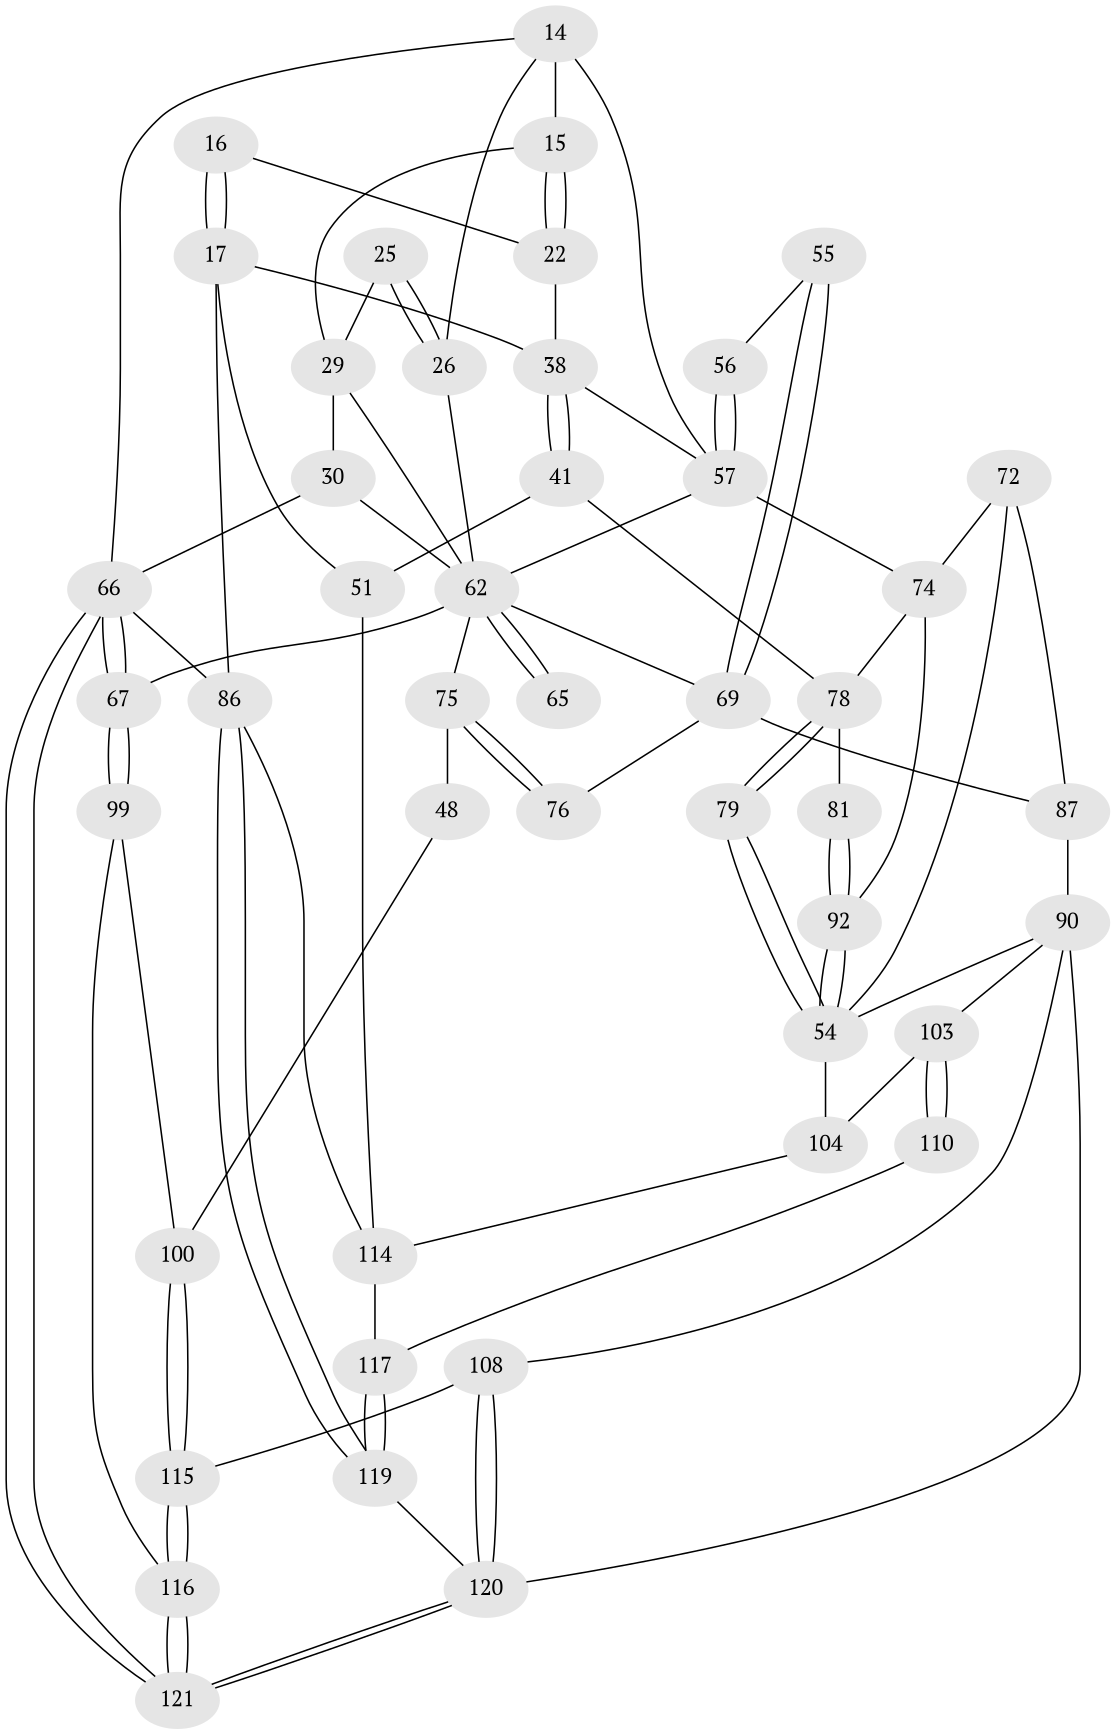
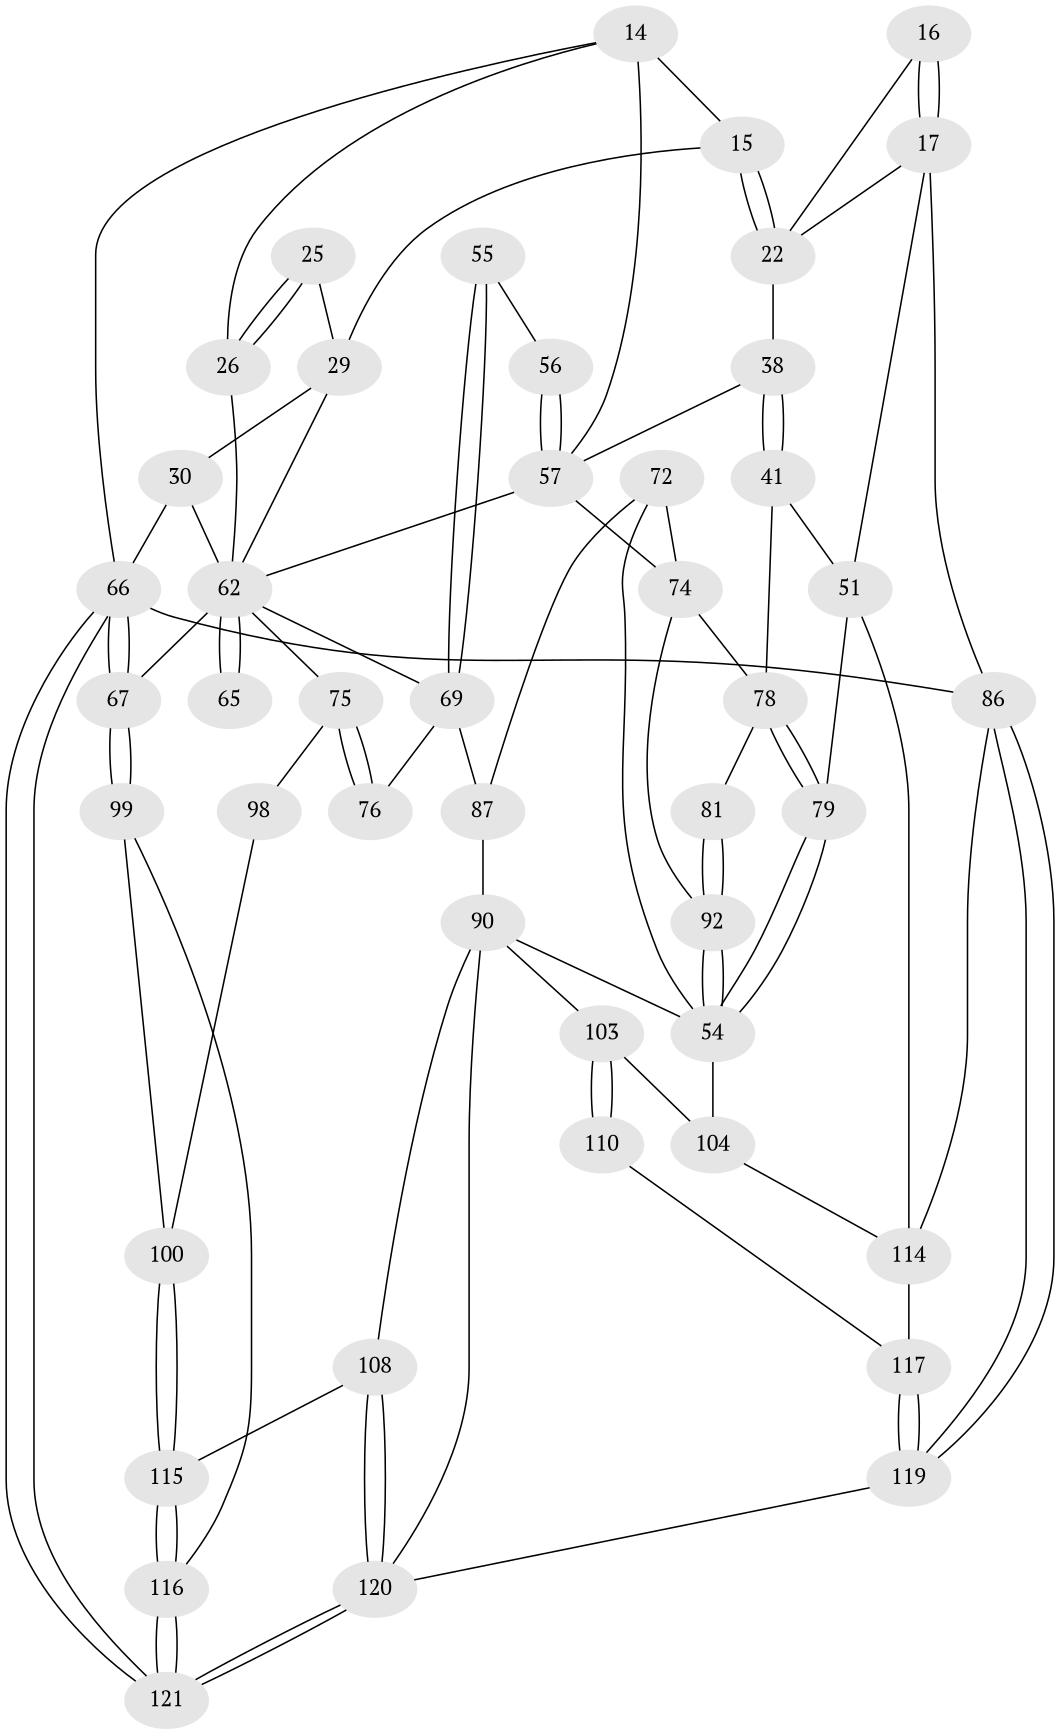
edge "17" -- "38": now "17" -- "22"
edge "51" -- "79": added
node "48": label "48" -> "98"
